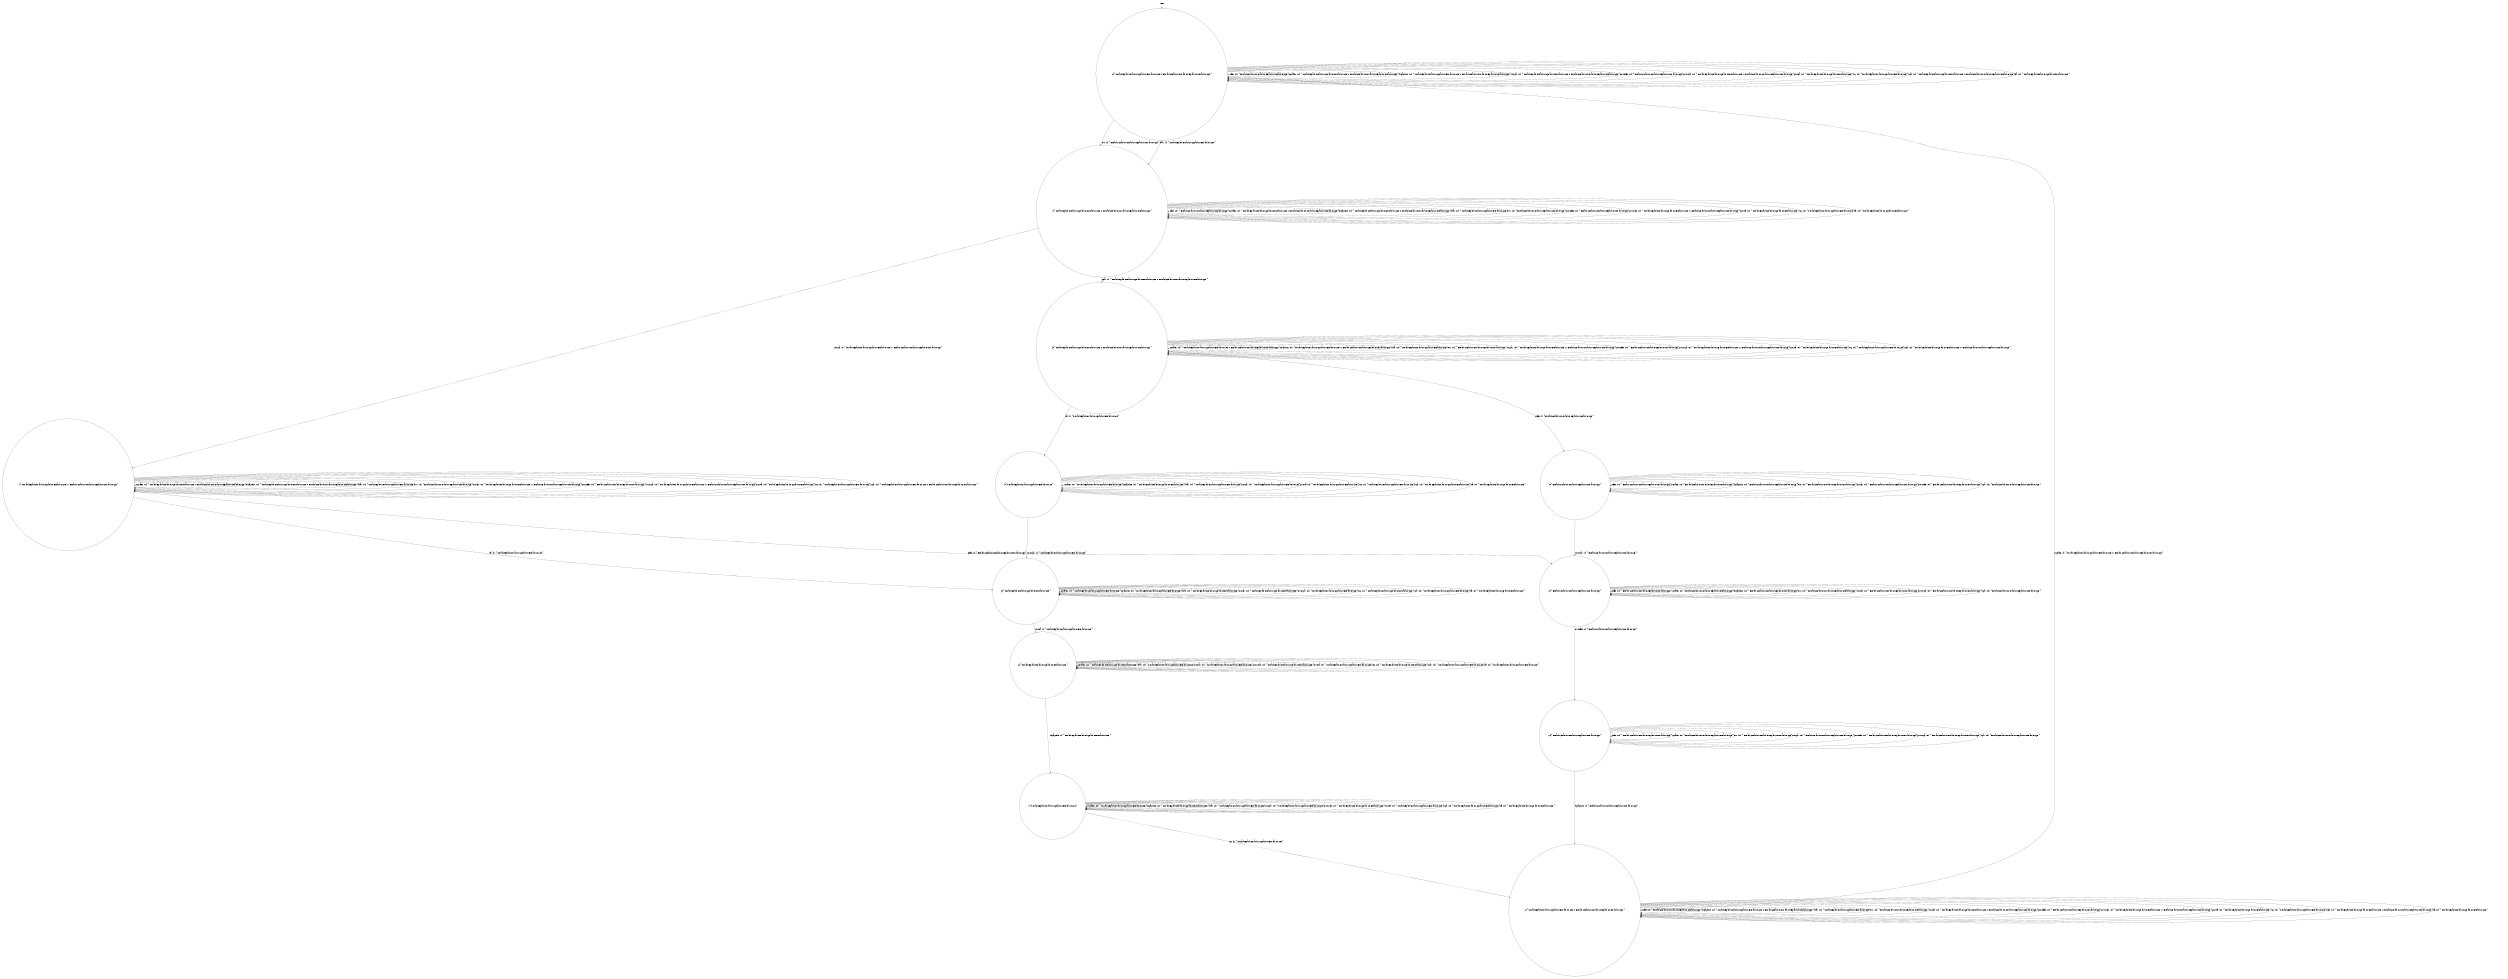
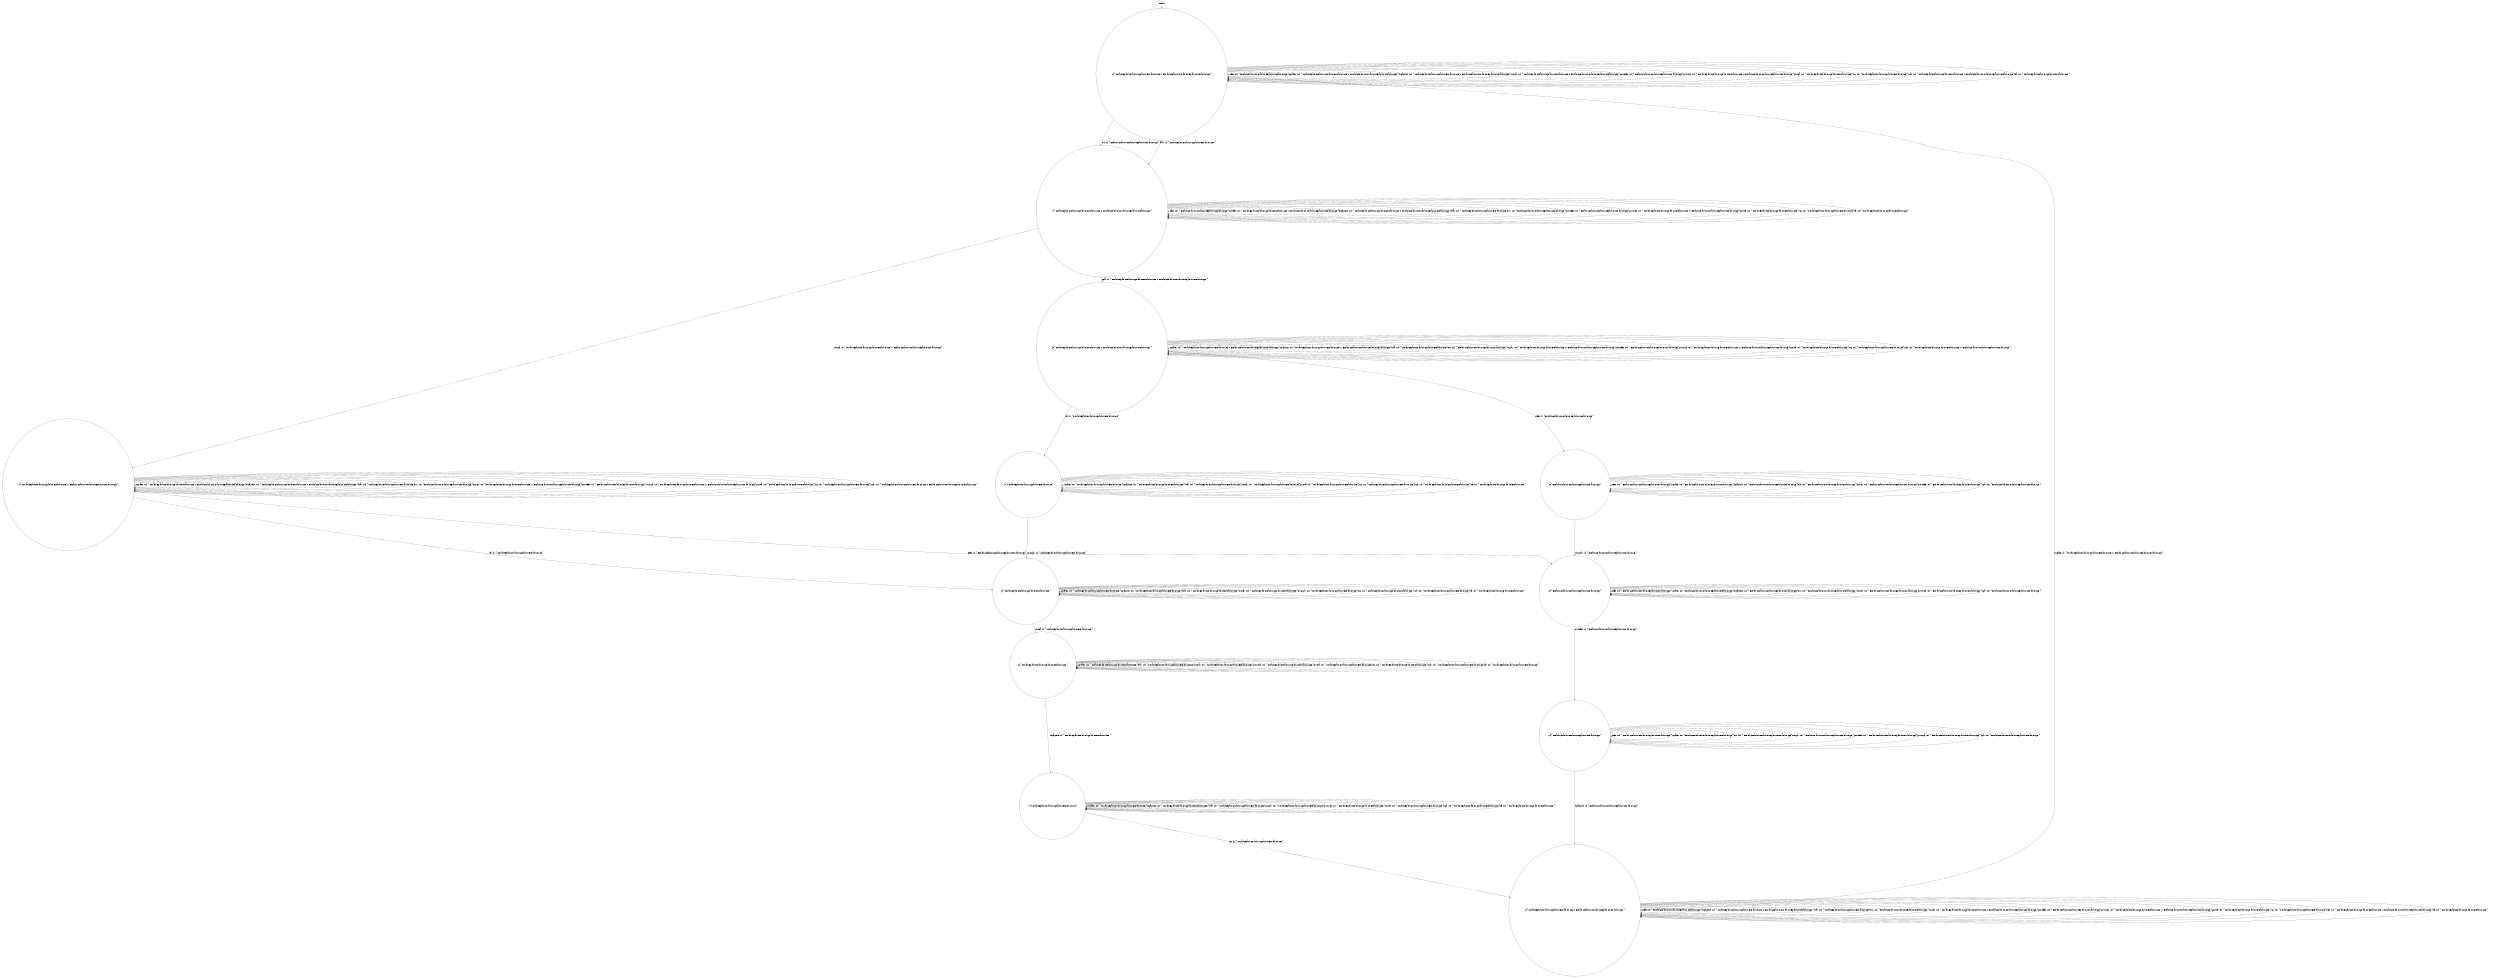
node "__not0": label "__not0" -> "__start0"
